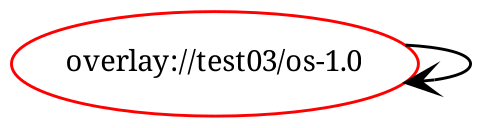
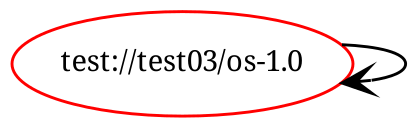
node "overlay://test03/os-1.0": label "overlay://test03/os-1.0" -> "test://test03/os-1.0"
